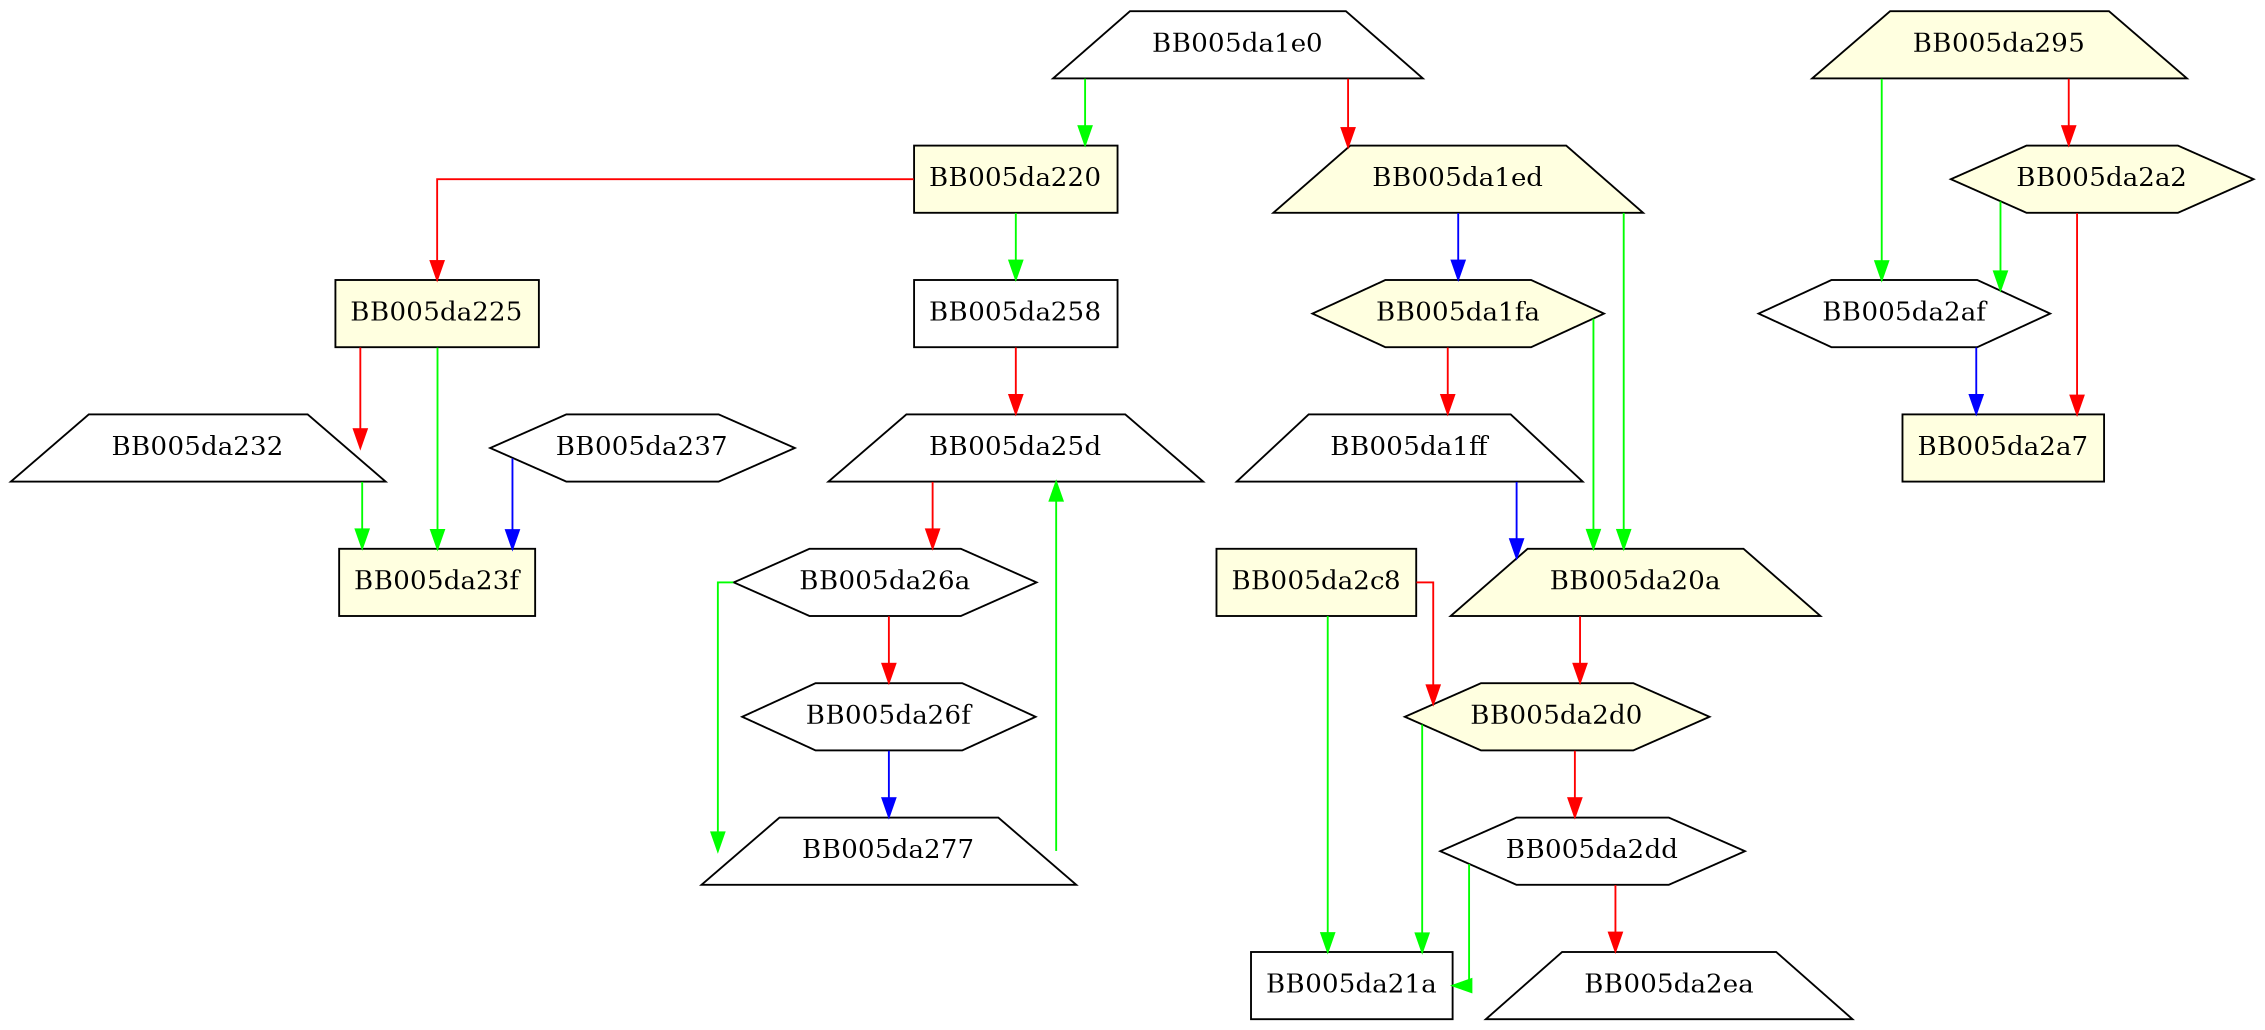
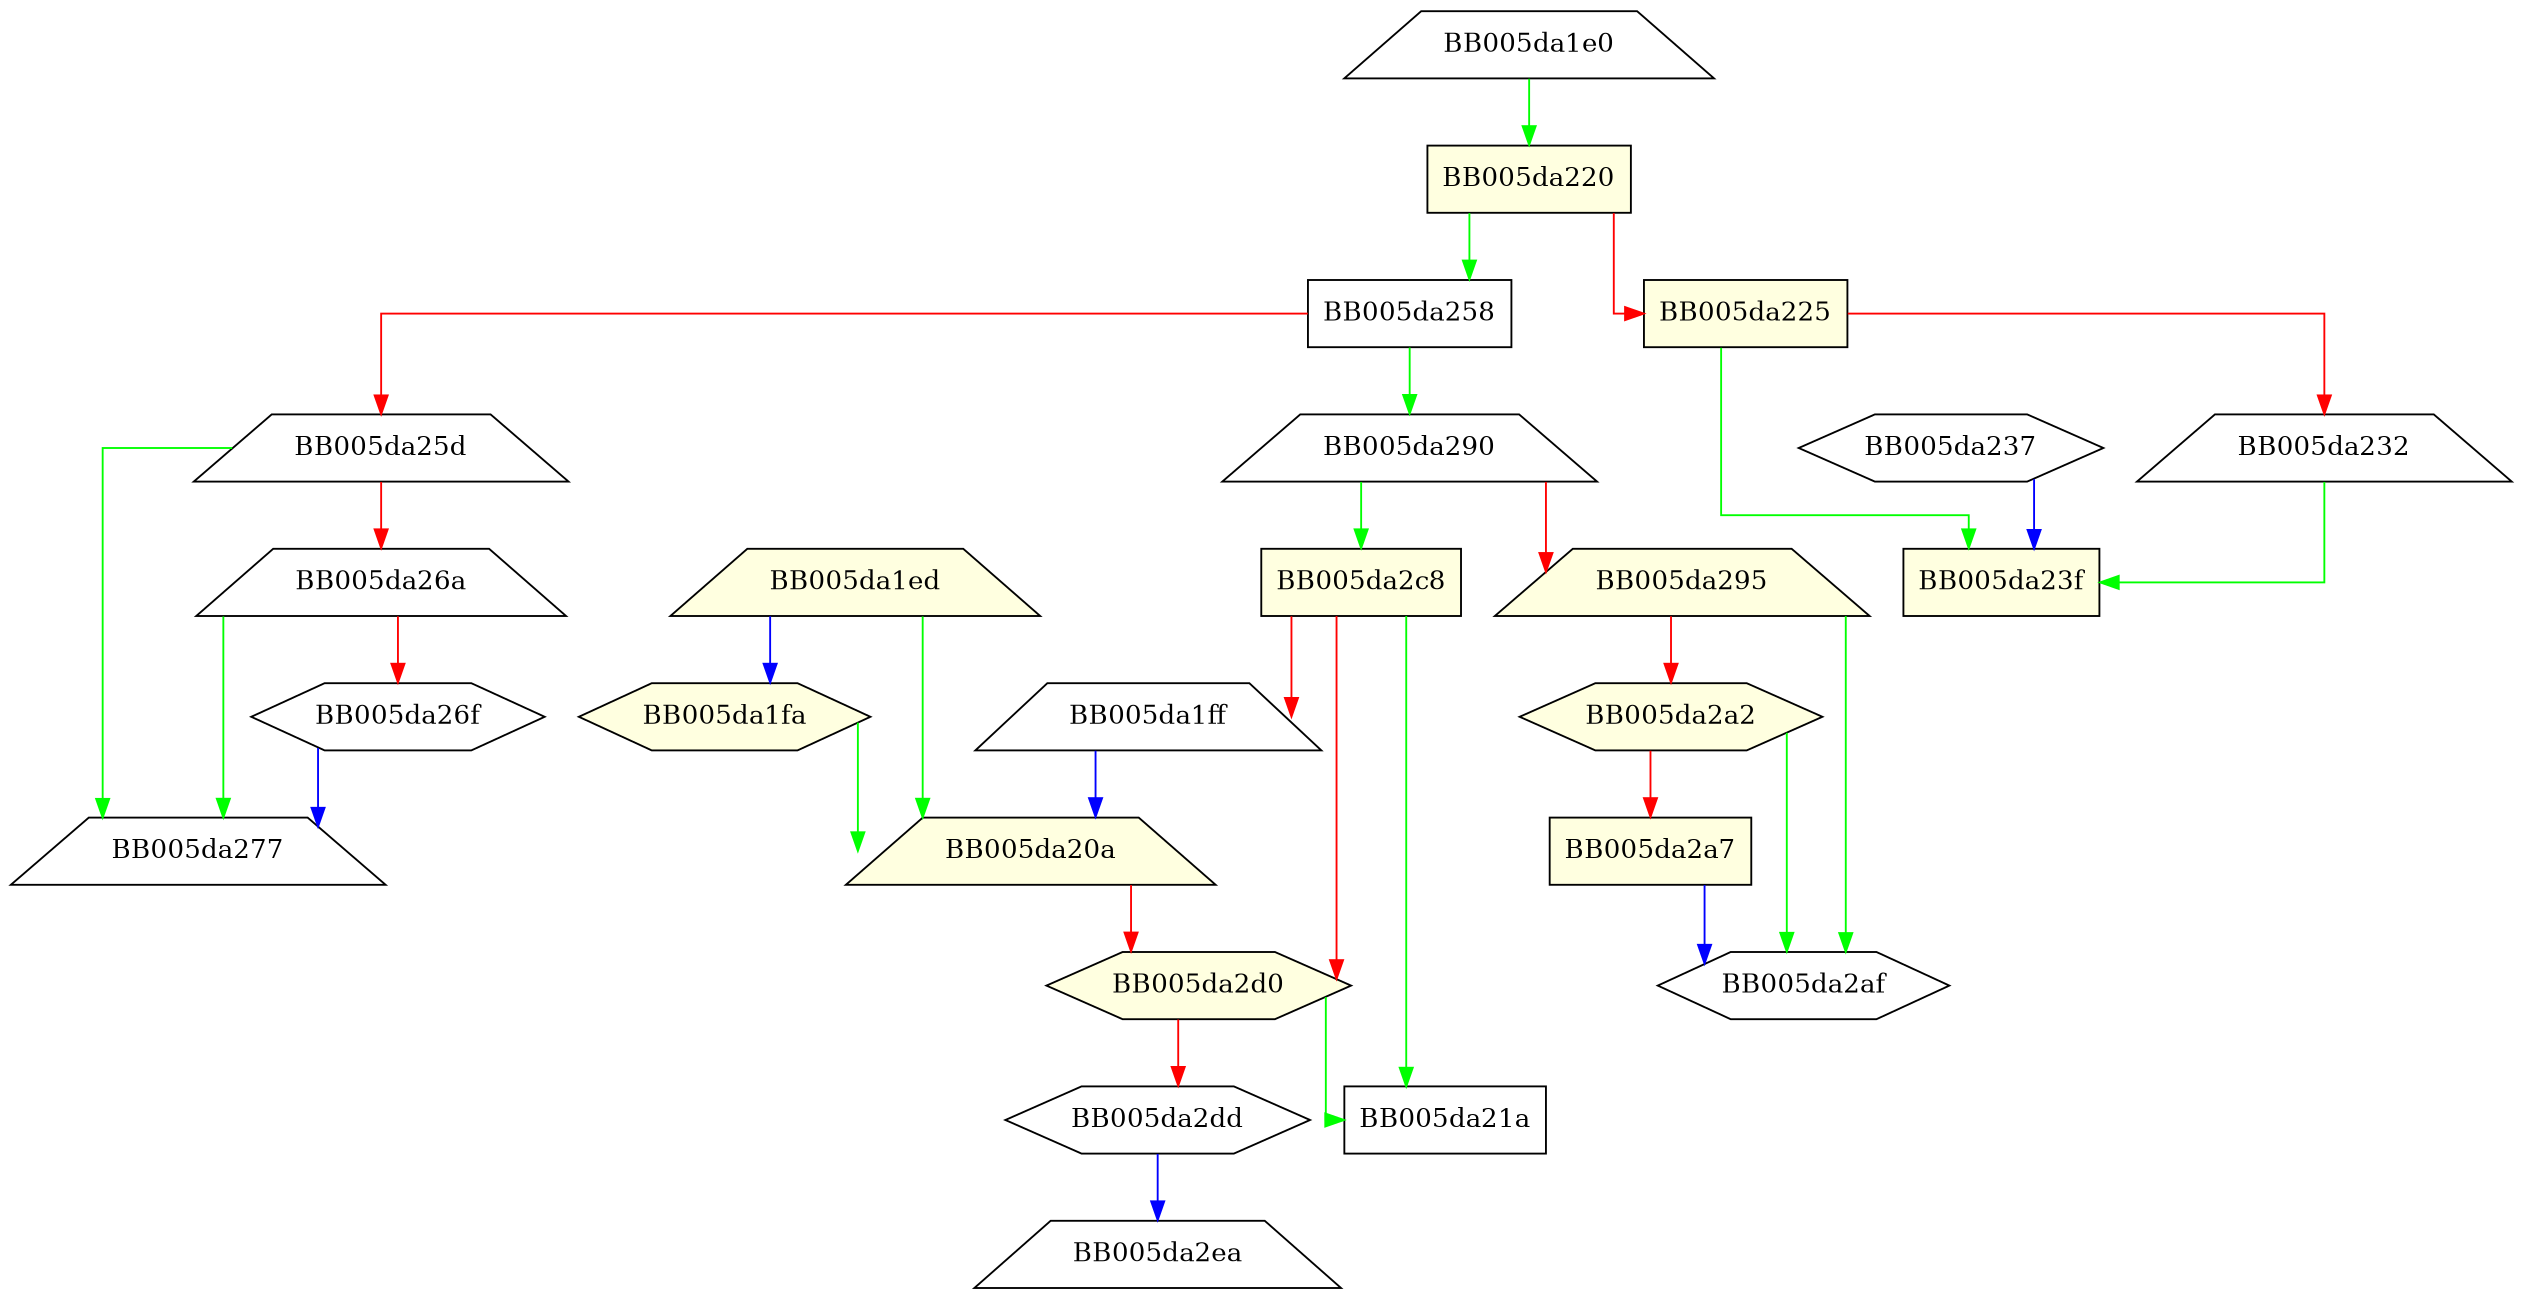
edge "BB005da1e0" -> "BB005da1ed": removed
edge "BB005da1fa" -> "BB005da1ff": now "BB005da2c8" -> "BB005da1ff"
edge "BB005da2af" -> "BB005da2a7": reversed
node "BB005da290": added
node "BB005da26a": shape hexagon -> trapezium
edge "BB005da277" -> "BB005da25d": reversed
edge "BB005da2dd" -> "BB005da2ea": color red -> blue
edge "BB005da2dd" -> "BB005da21a": removed
